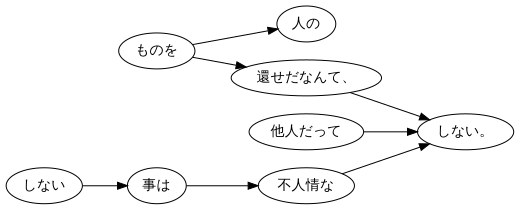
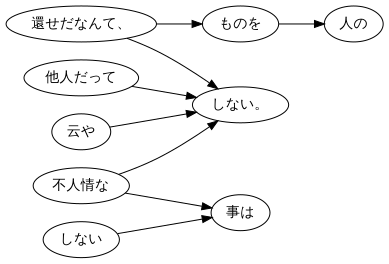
edge "ものを" -> "還せだなんて、": reversed
node "云や": added
edge "事は" -> "不人情な": reversed
